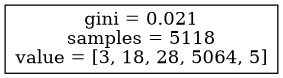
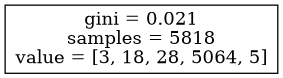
node "gini = 0.021 samples = 5118 value = [3, 18, 28, 5064, 5]": label "gini = 0.021 samples = 5118 value = [3, 18, 28, 5064, 5]" -> "gini = 0.021 samples = 5818 value = [3, 18, 28, 5064, 5]"
